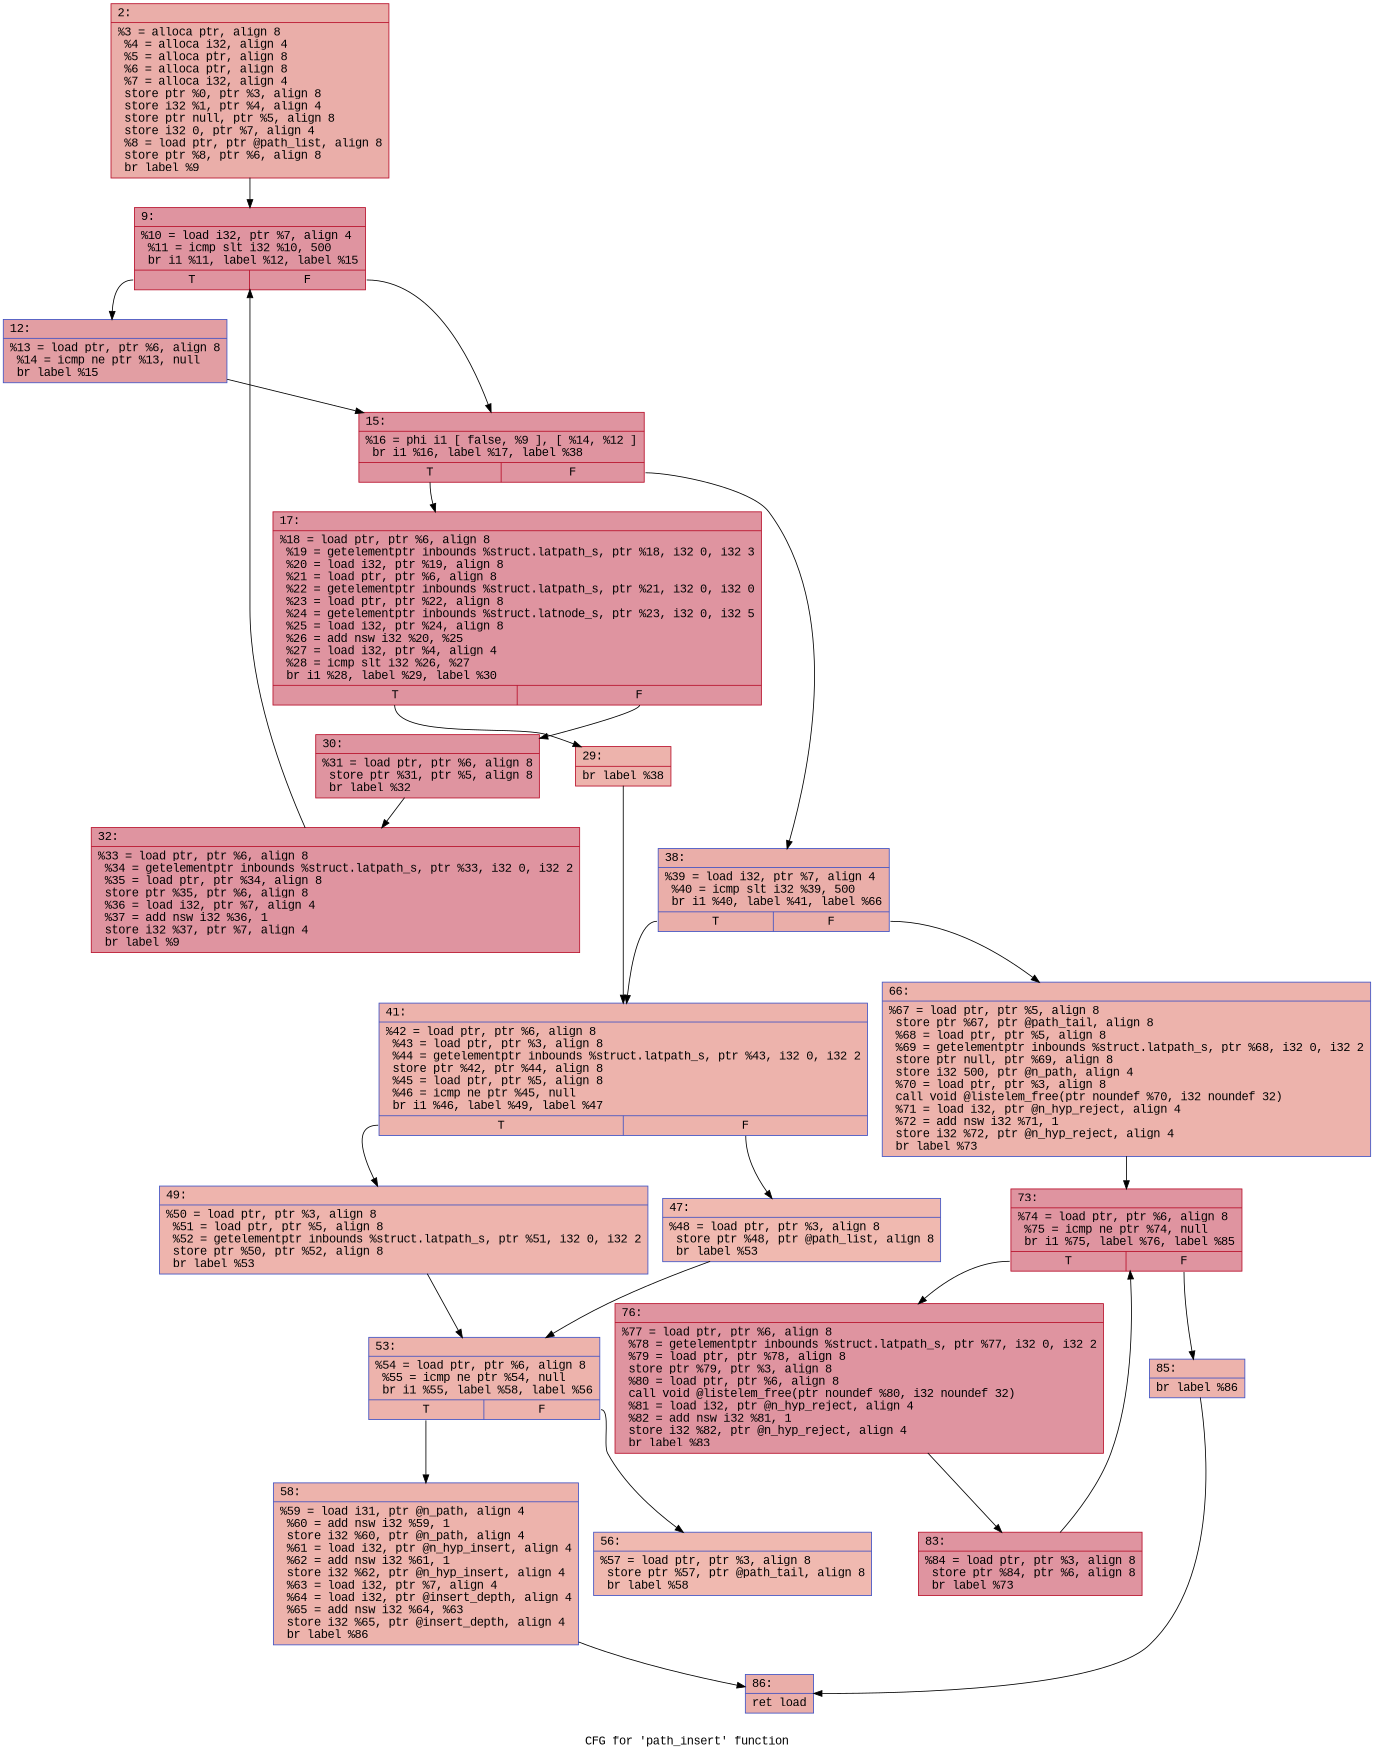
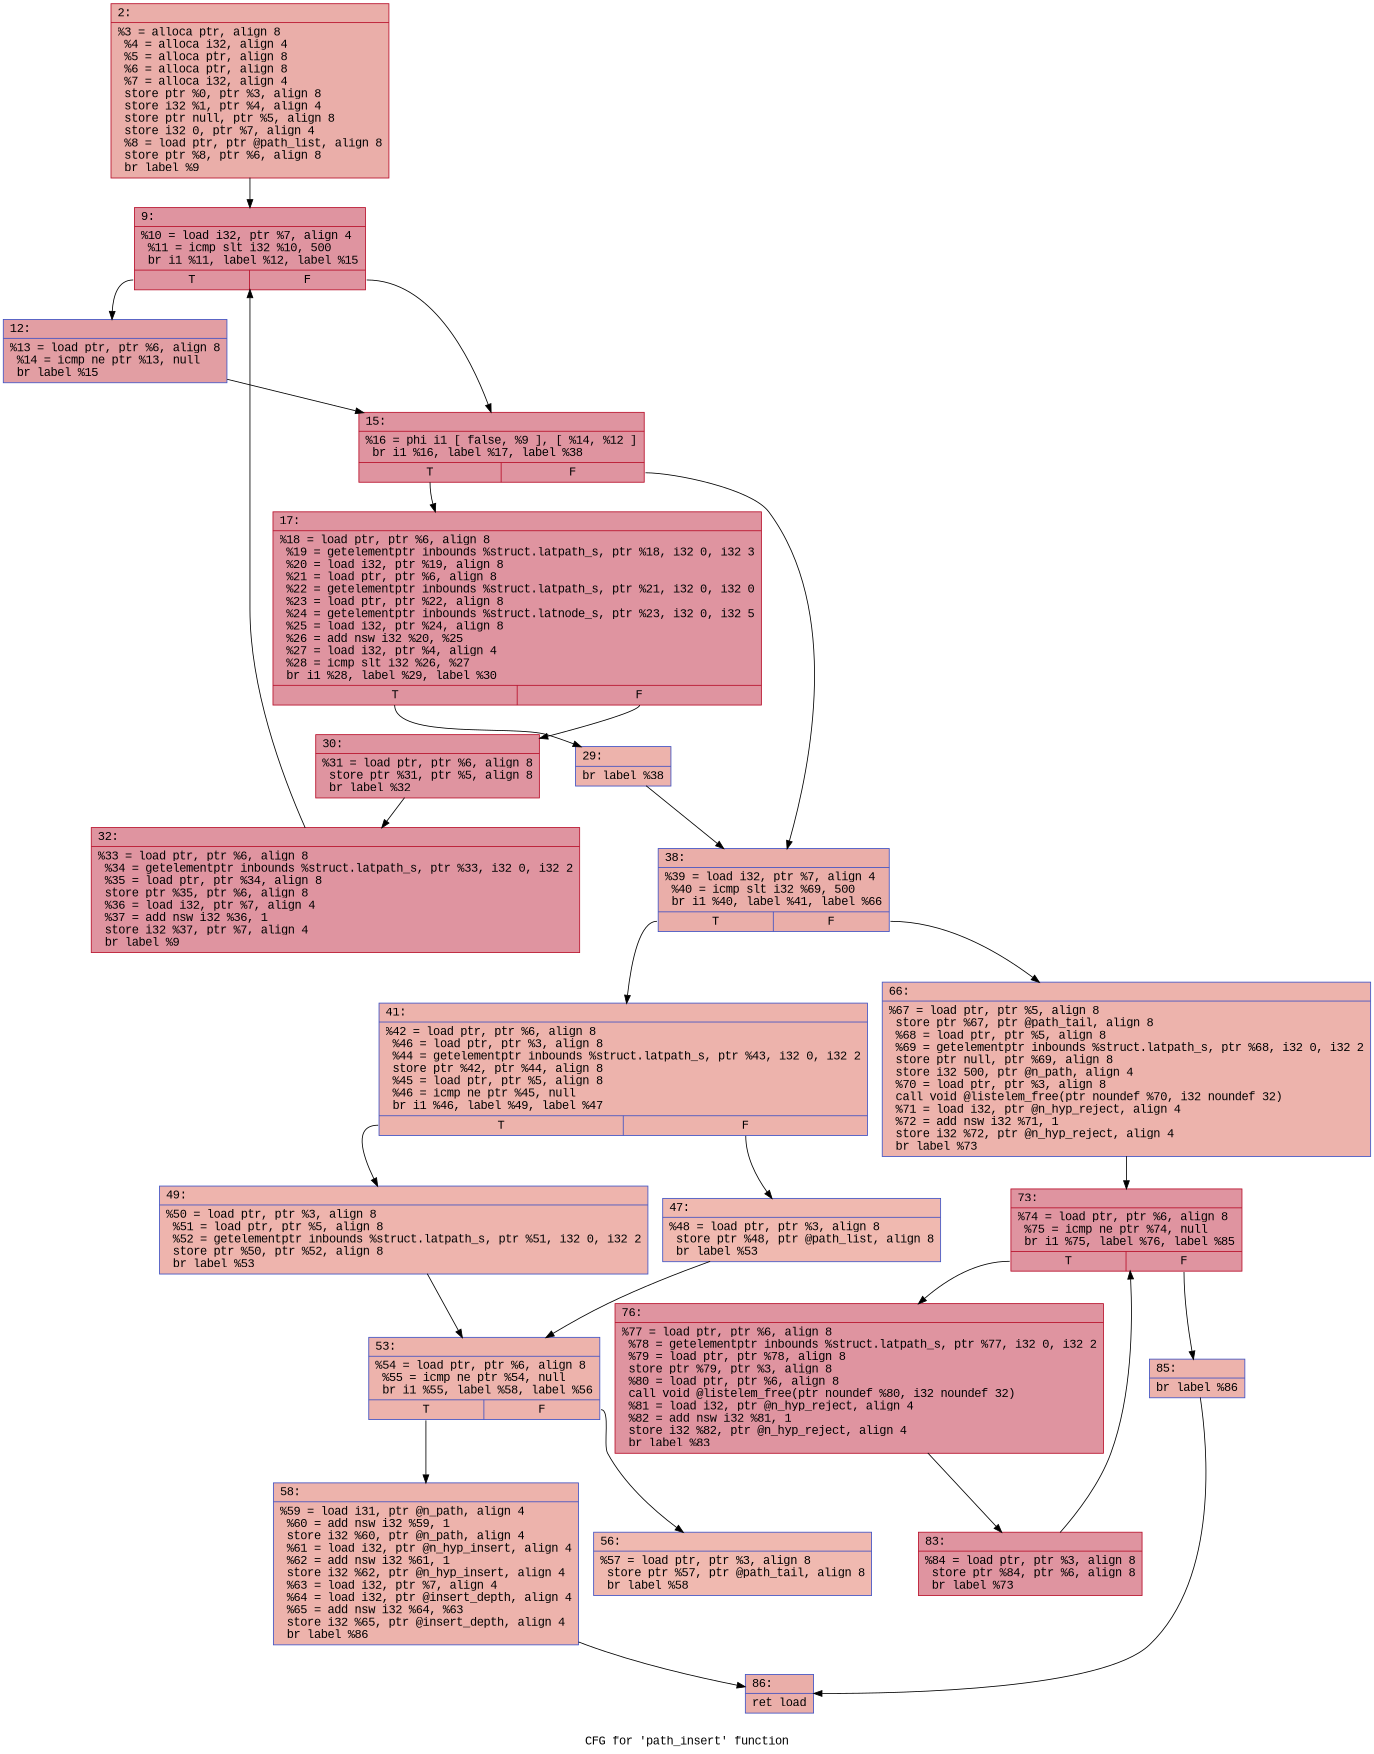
node "29:": color #b70d28ff -> #3d50c3ff
node "38:": text "%40 = icmp slt i32 %39, 500" -> "%40 = icmp slt i32 %69, 500"
edge "29:" -> "41:": now "29:" -> "38:"
node "41:": text "%43 = load ptr, ptr %3, align 8" -> "%46 = load ptr, ptr %3, align 8"
